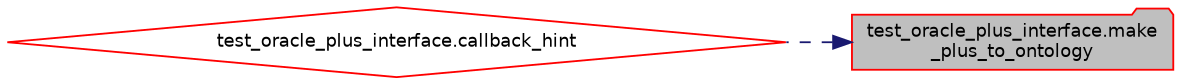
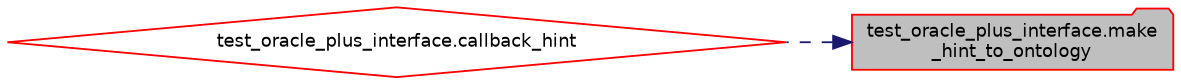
node "test_oracle_plus_interface.make _plus_to_ontology": label "test_oracle_plus_interface.make _plus_to_ontology" -> "test_oracle_plus_interface.make _hint_to_ontology"
